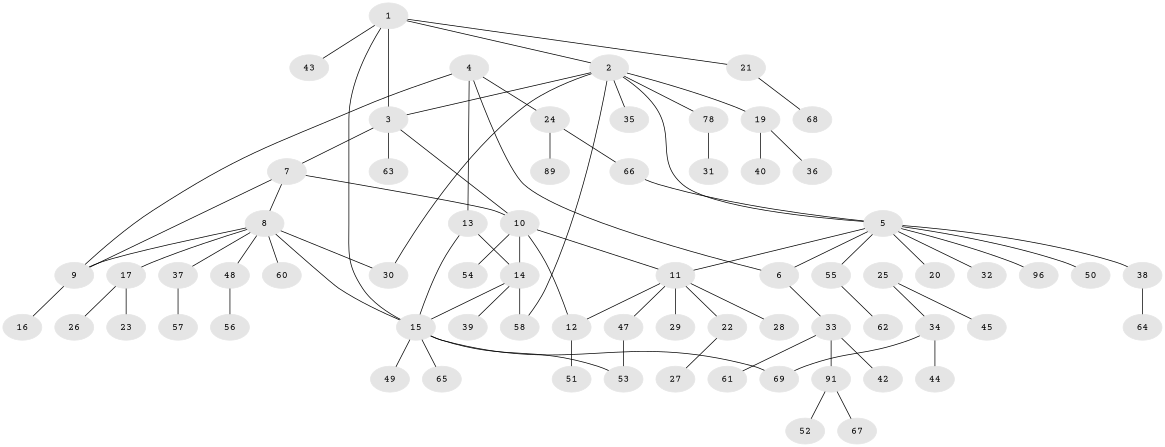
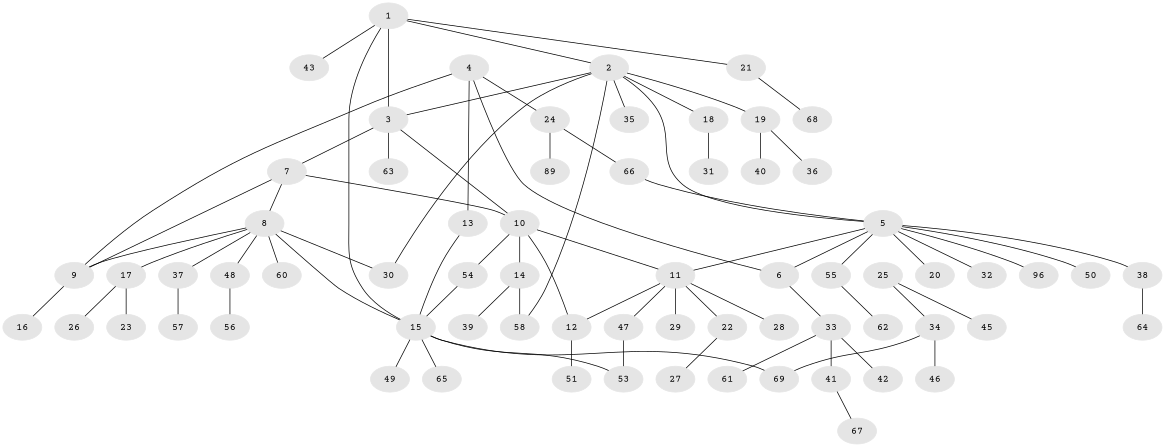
node "78": label "78" -> "18"
edge "13" -- "14": removed
edge "14" -- "15": now "54" -- "15"
node "91": label "91" -> "41"
node "44": label "44" -> "46"
node "52": removed
